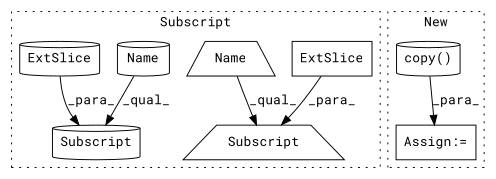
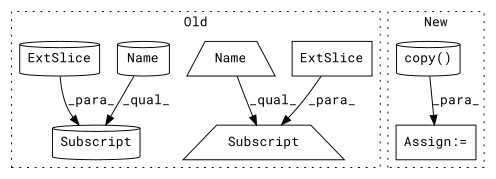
cluster "Subscript": label "Subscript" -> "Old"
